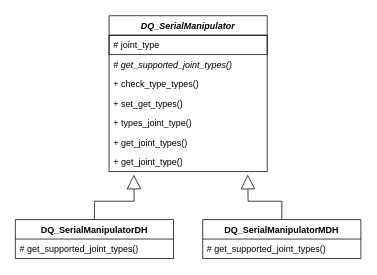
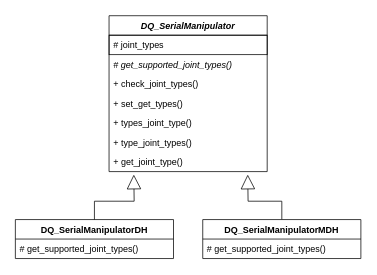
node "# joint_type": label "# joint_type" -> "# joint_types"
node "+ check_type_types()": label "+ check_type_types()" -> "+ check_joint_types()"
node "+ get_joint_types()": label "+ get_joint_types()" -> "+ type_joint_types()"
